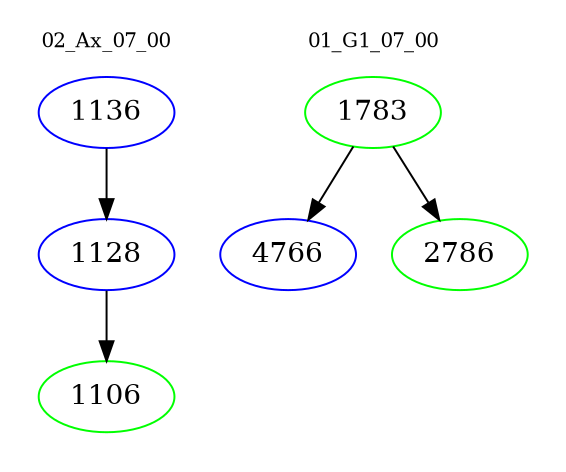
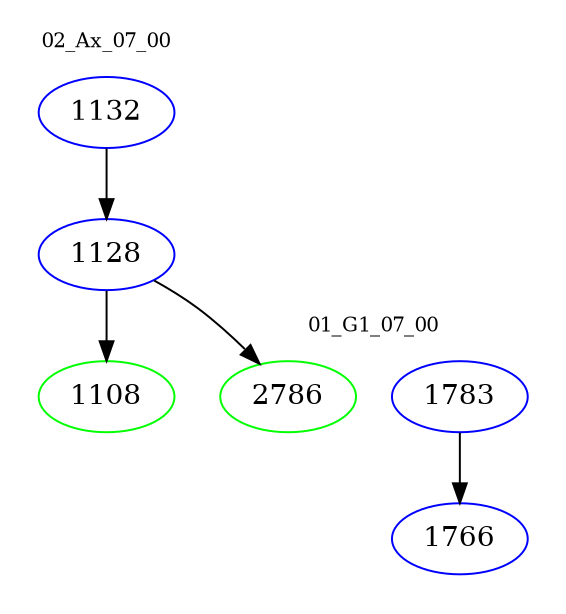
node "1136": label "1136" -> "1132"
node "1783": color green -> blue
edge "1783" -> "2786": now "1128" -> "2786"
node "4766": label "4766" -> "1766"
node "1106": label "1106" -> "1108"
